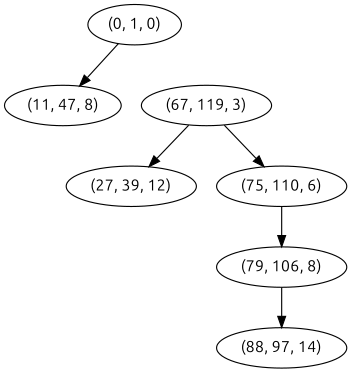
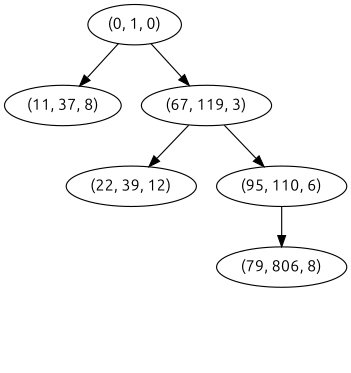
edge "(0, 1, 0)" -> "(67, 119, 3)": added
node "(11, 47, 8)": label "(11, 47, 8)" -> "(11, 37, 8)"
node "(27, 39, 12)": label "(27, 39, 12)" -> "(22, 39, 12)"
node "(75, 110, 6)": label "(75, 110, 6)" -> "(95, 110, 6)"
node "(79, 106, 8)": label "(79, 106, 8)" -> "(79, 806, 8)"
node "(88, 97, 14)": removed
